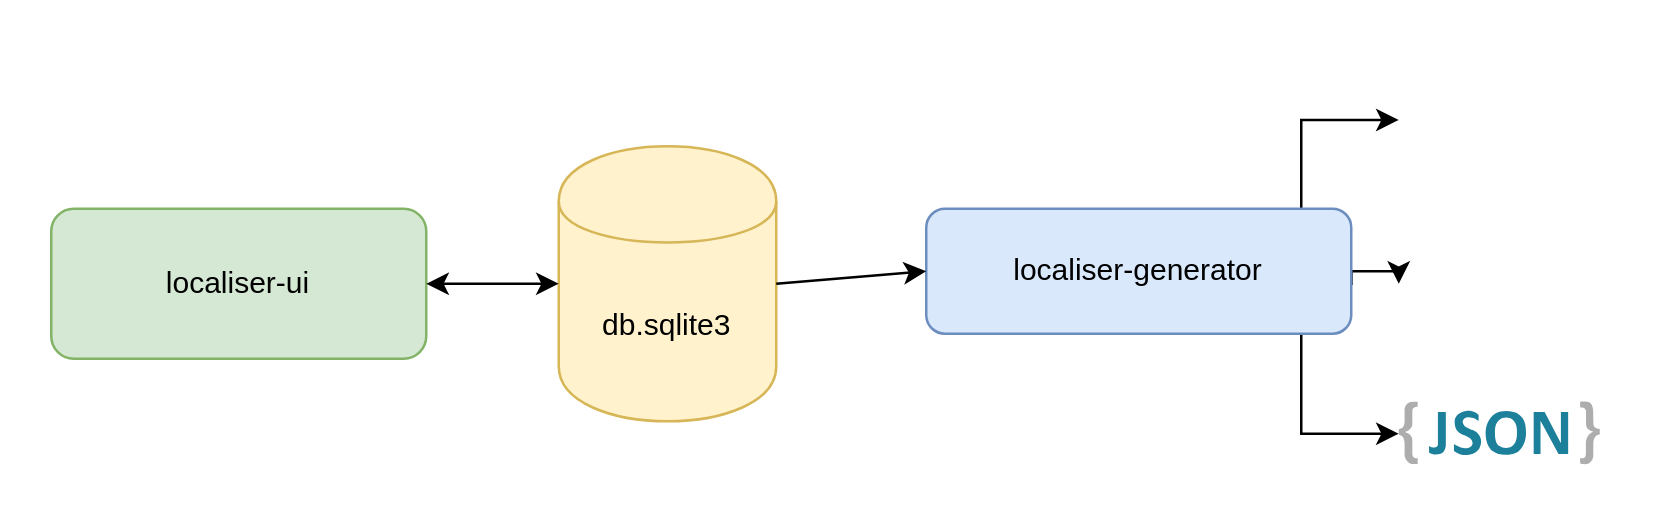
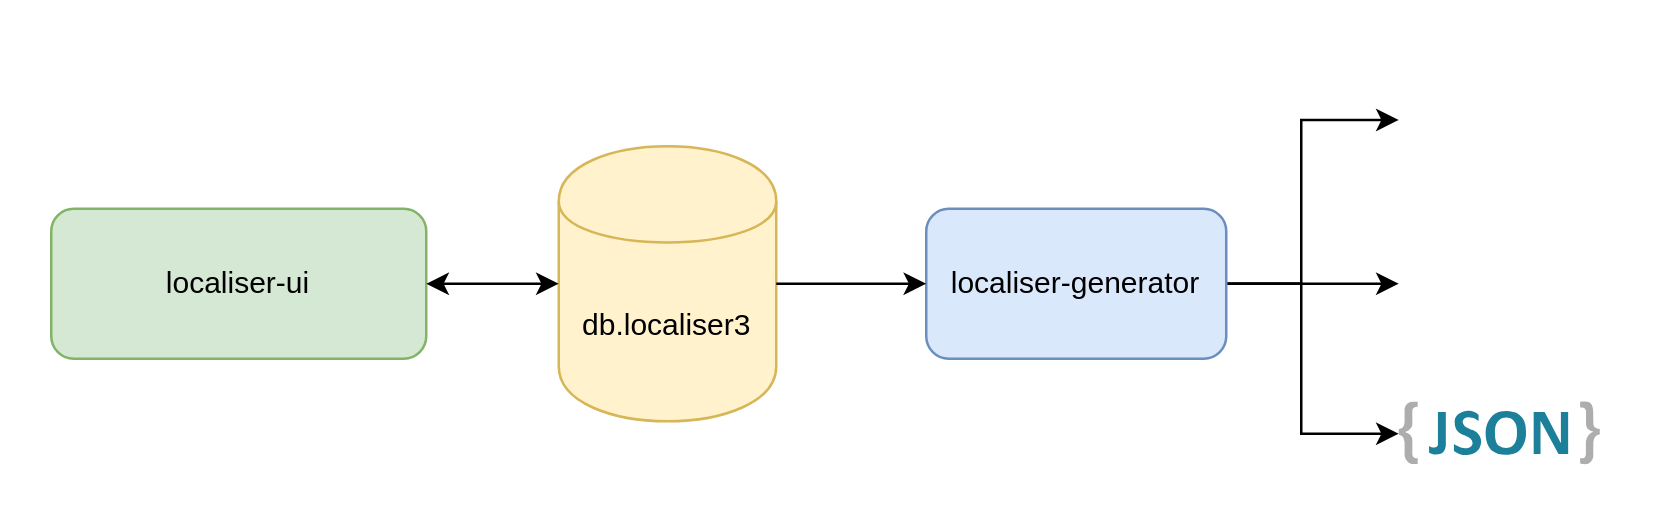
node "localiser-generator": size 425x125 -> 300x150
node "db.sqlite3": label "db.sqlite3" -> "db.localiser3"
